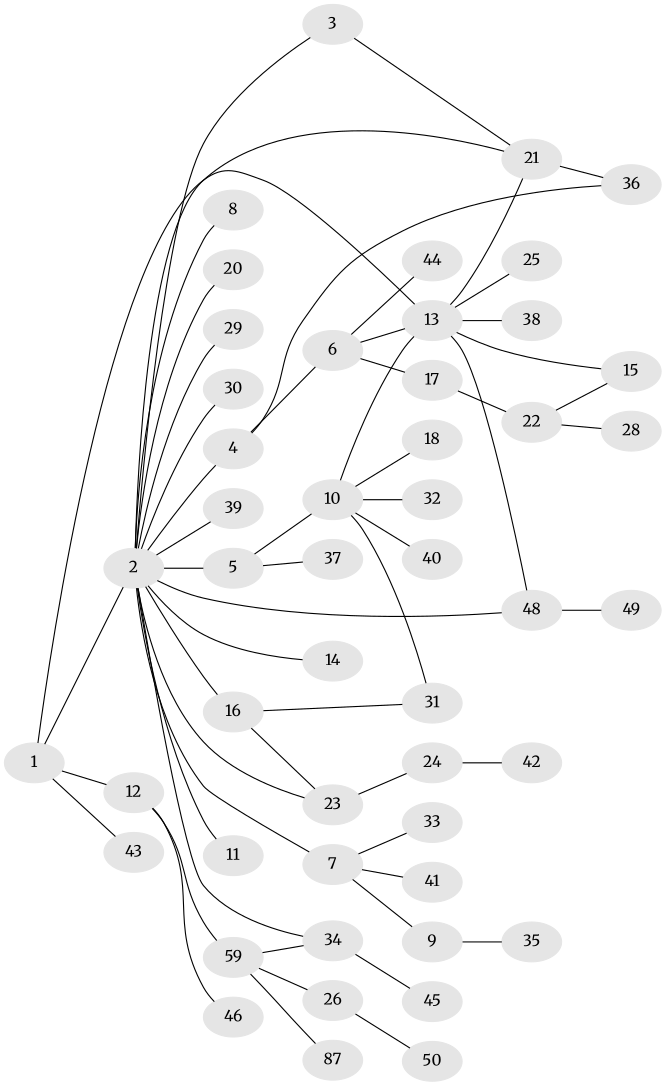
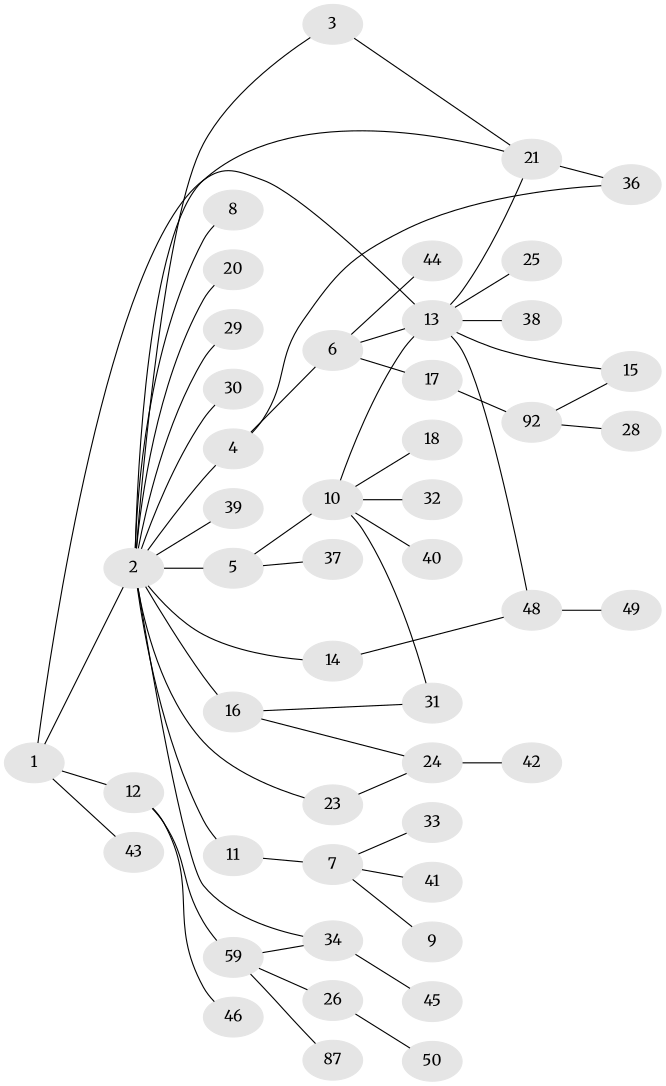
node "22": label "22" -> "92"
edge "2" -- "48": now "14" -- "48"
edge "2" -- "7": now "11" -- "7"
edge "16" -- "23": now "16" -- "24"
node "35": removed
